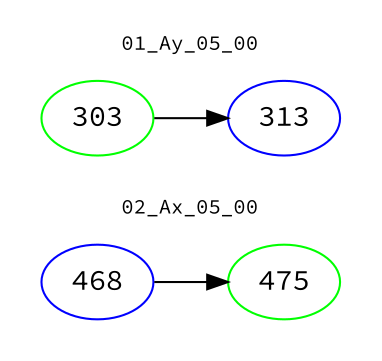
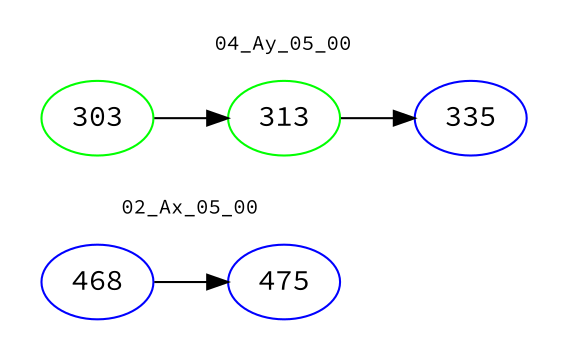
cluster "01_Ay_05_00": label "01_Ay_05_00" -> "04_Ay_05_00"
node "313": color blue -> green
node "335": added
node "475": color green -> blue
